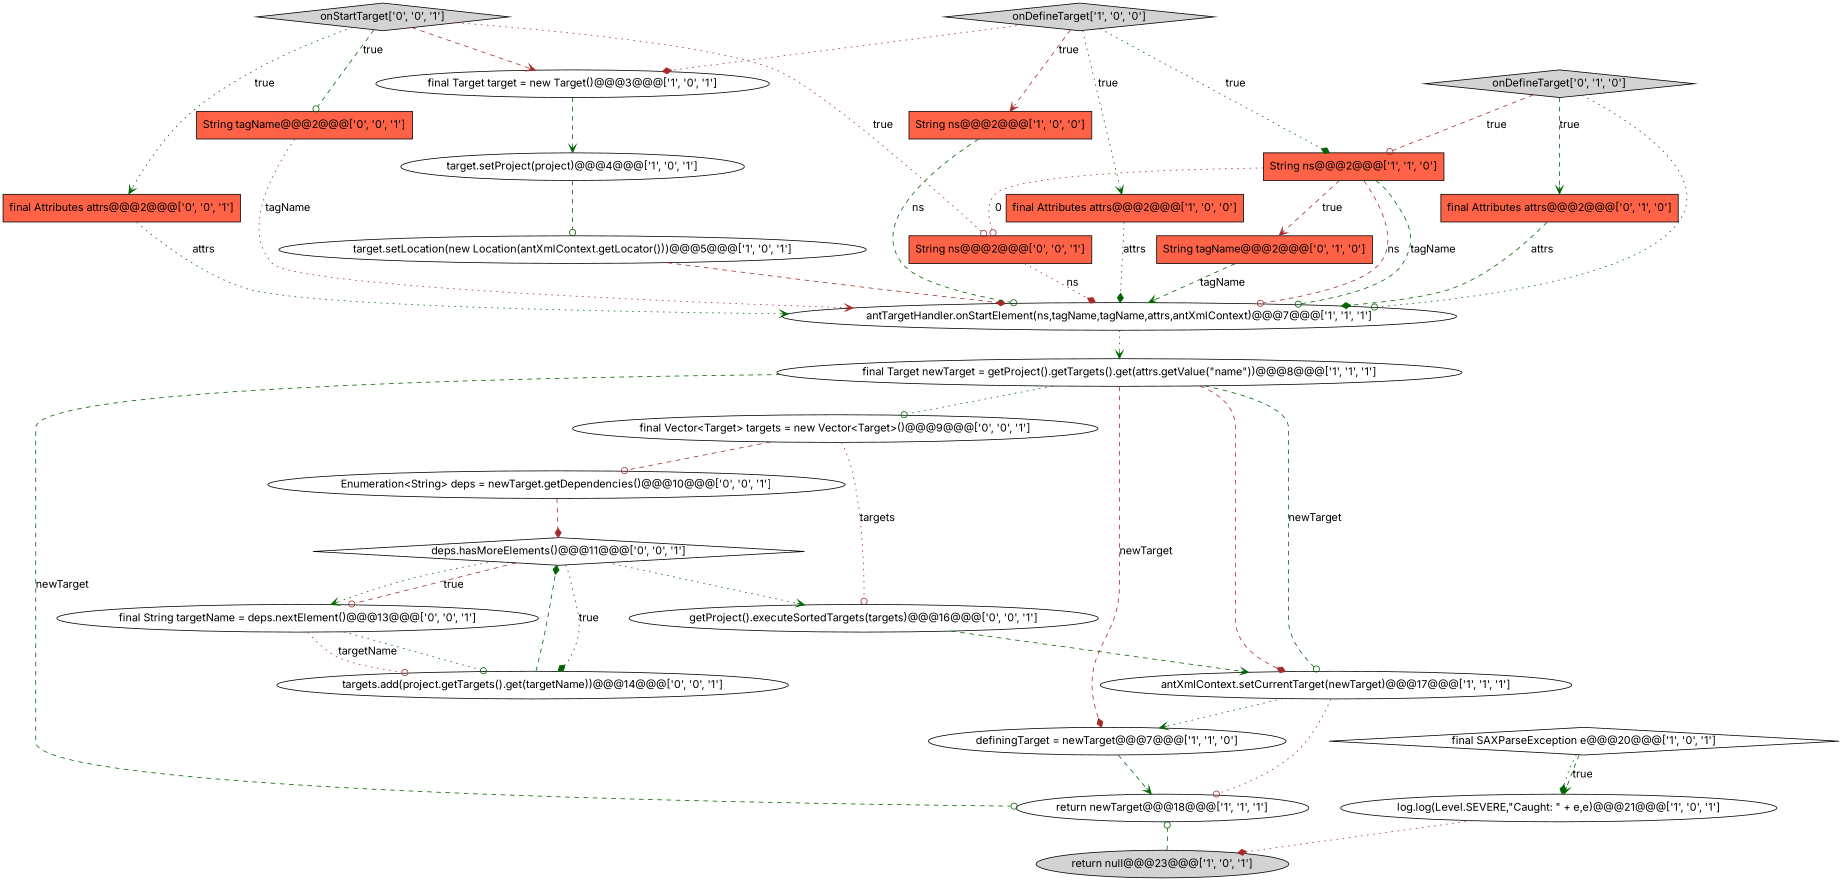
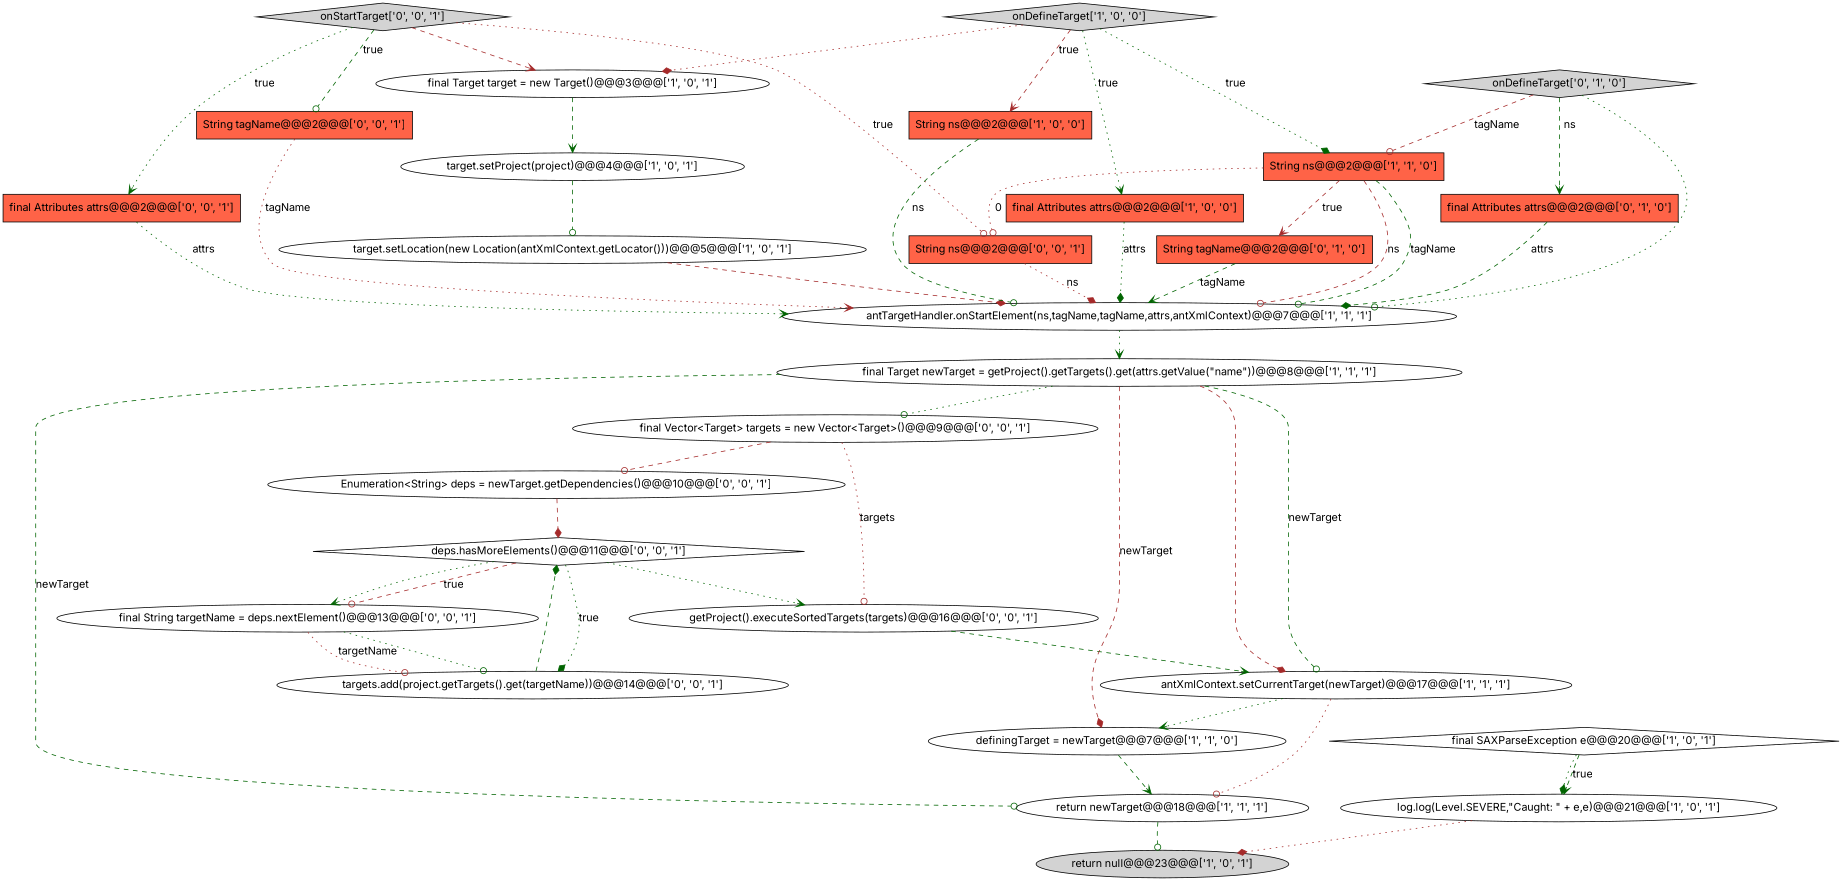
edge "onDefineTarget['0', '1', '0']" -> "String ns@@@2@@@['1', '1', '0']": label "true" -> "tagName"
edge "onDefineTarget['0', '1', '0']" -> "final Attributes attrs@@@2@@@['0', '1', '0']": label "true" -> "ns"
edge "return null@@@23@@@['1', '0', '1']" -> "return newTarget@@@18@@@['1', '1', '1']": reversed
